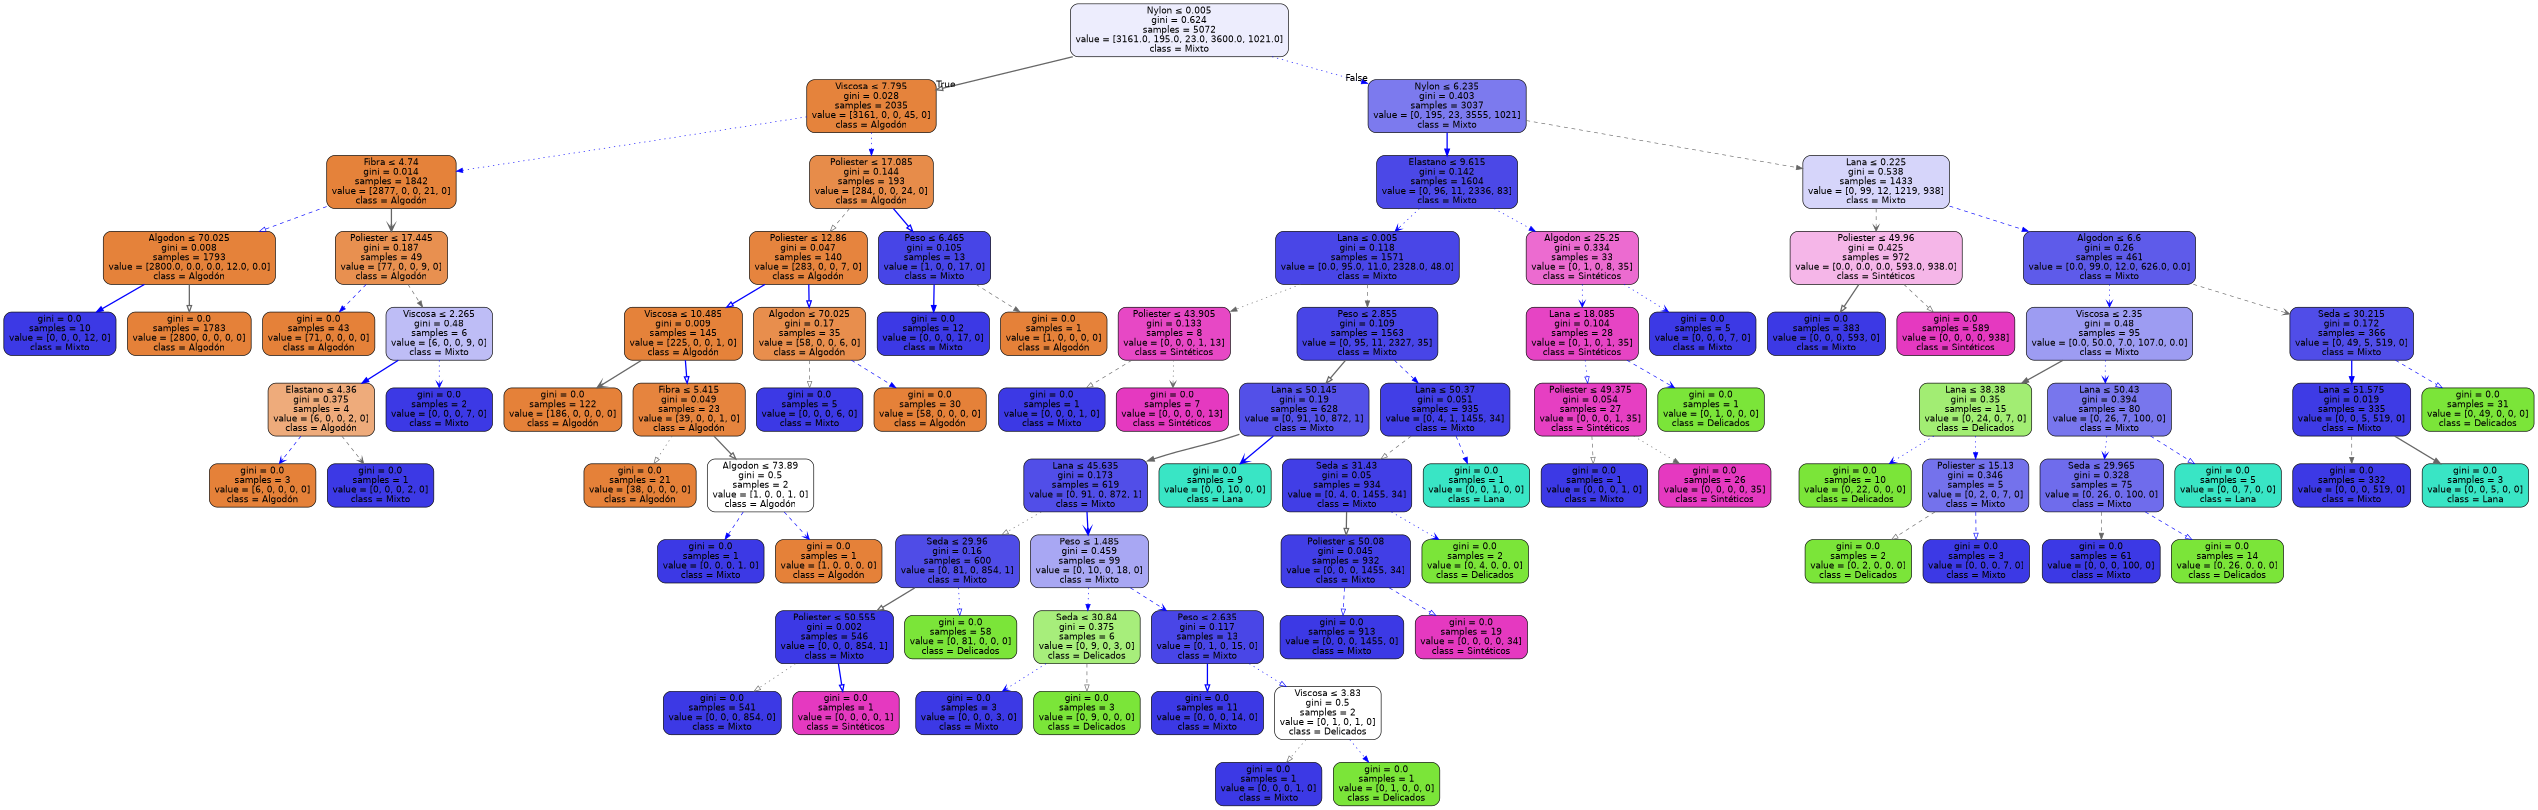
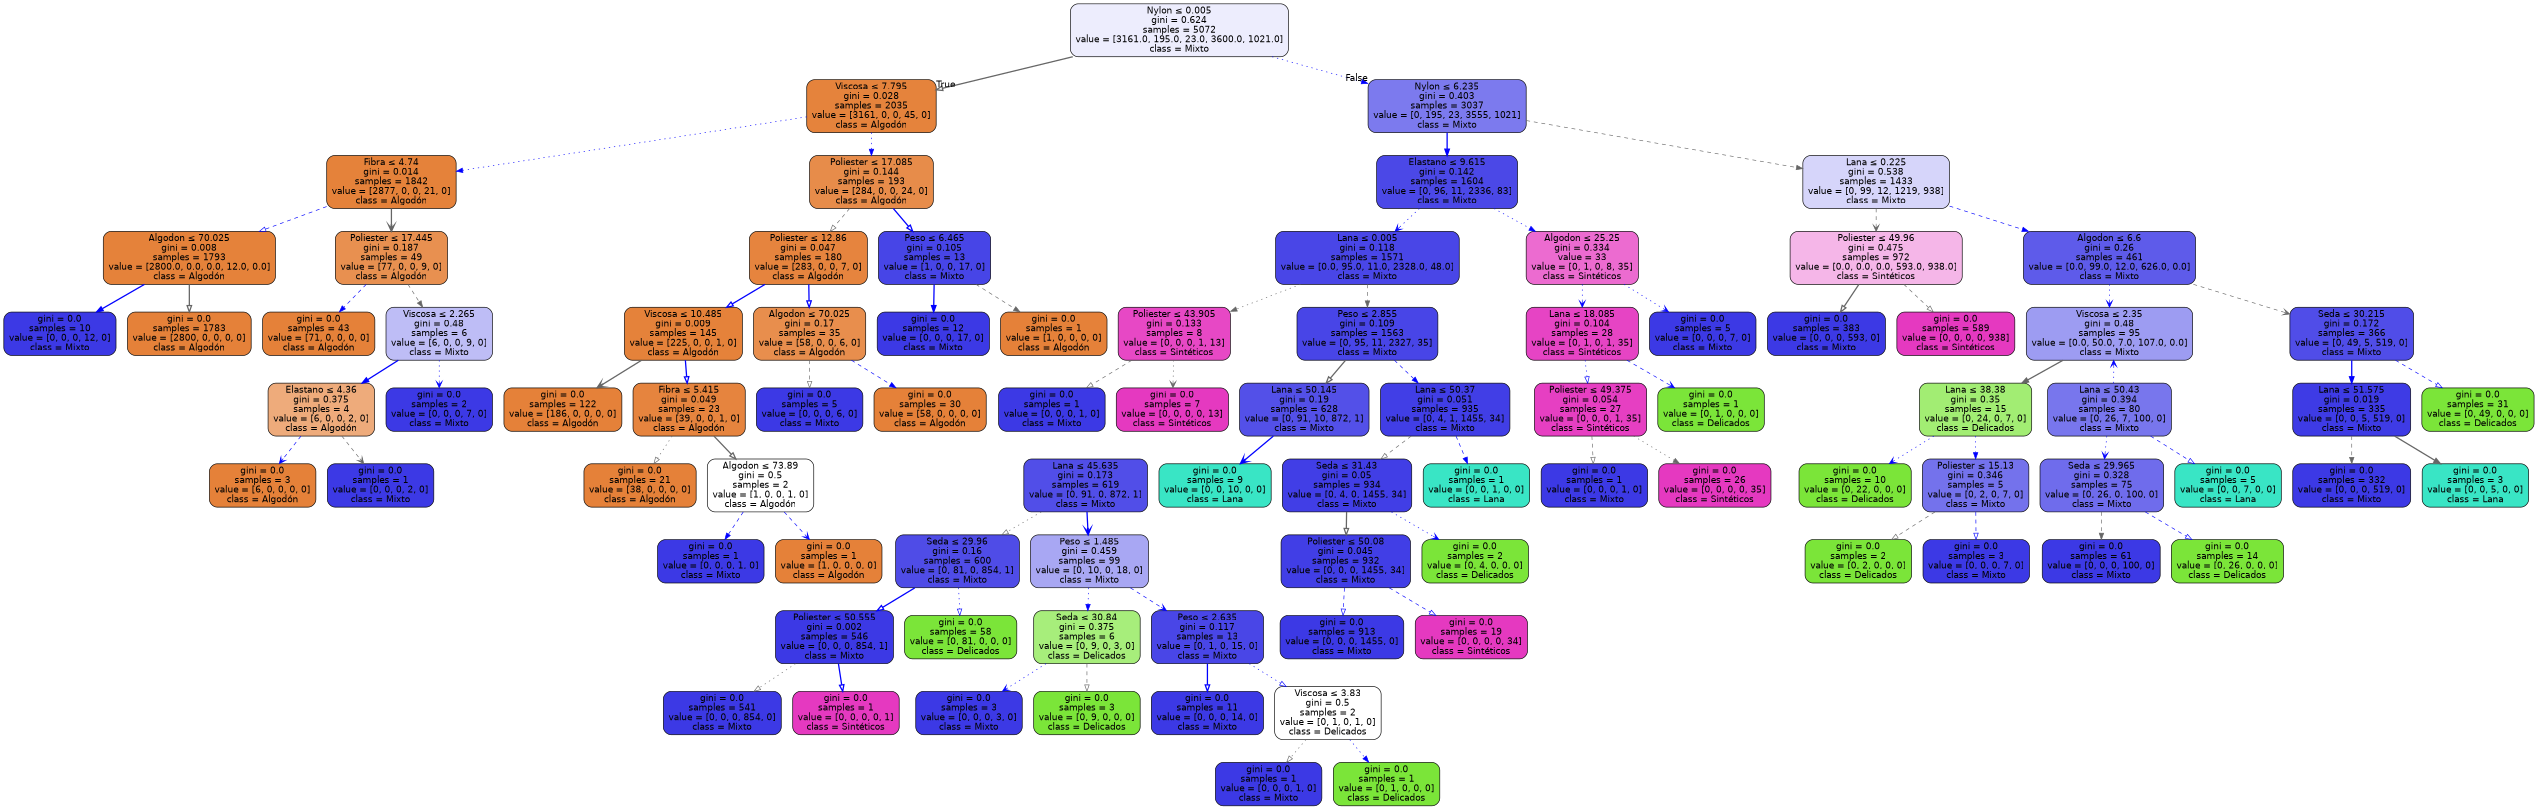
node "Poliester ≤ 49.96": text "gini = 0.425" -> "gini = 0.475"
node "Poliester ≤ 12.86": text "samples = 140" -> "samples = 180"
node "Algodon ≤ 25.25": text "samples = 33" -> "value = 33"
edge "Viscosa ≤ 2.35" -> "Lana ≤ 50.43": reversed
edge "Lana ≤ 50.145" -> "Lana ≤ 45.635": removed
edge "Seda ≤ 29.96" -> "Poliester ≤ 50.555": color gray40 -> blue
